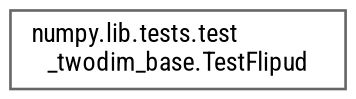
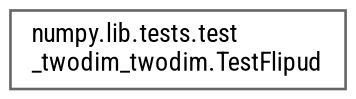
node "numpy.lib.tests.test _twodim_base.TestFlipud": label "numpy.lib.tests.test _twodim_base.TestFlipud" -> "numpy.lib.tests.test _twodim_twodim.TestFlipud"
